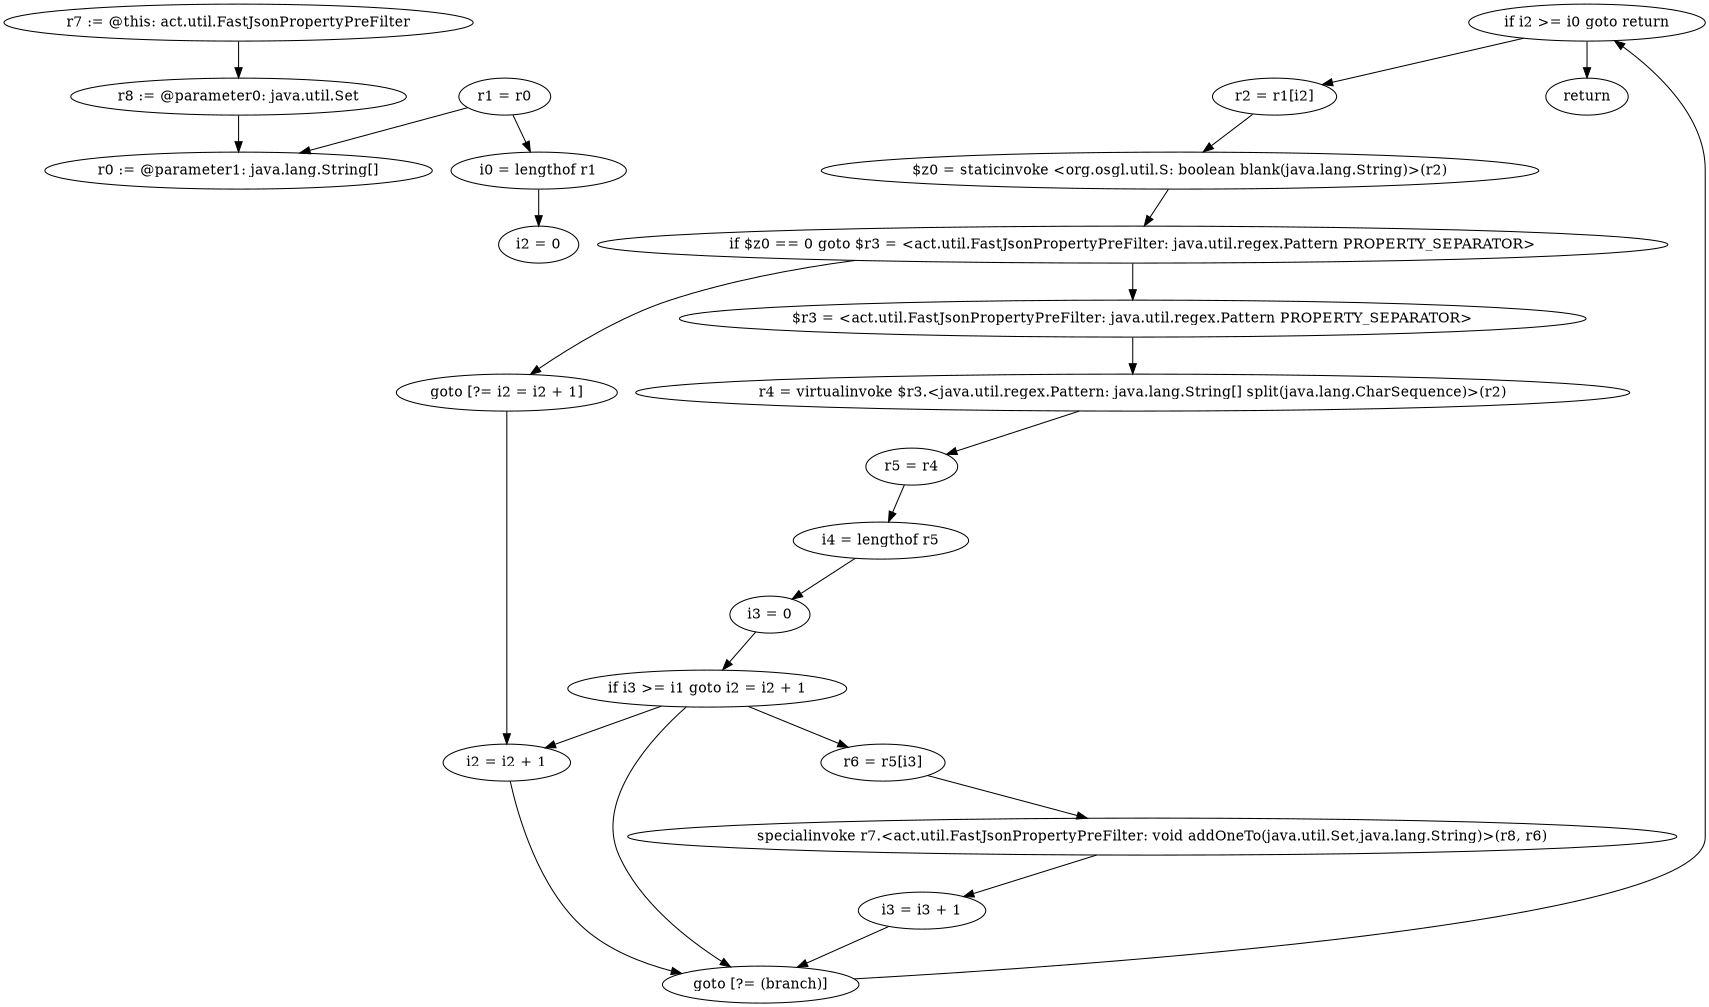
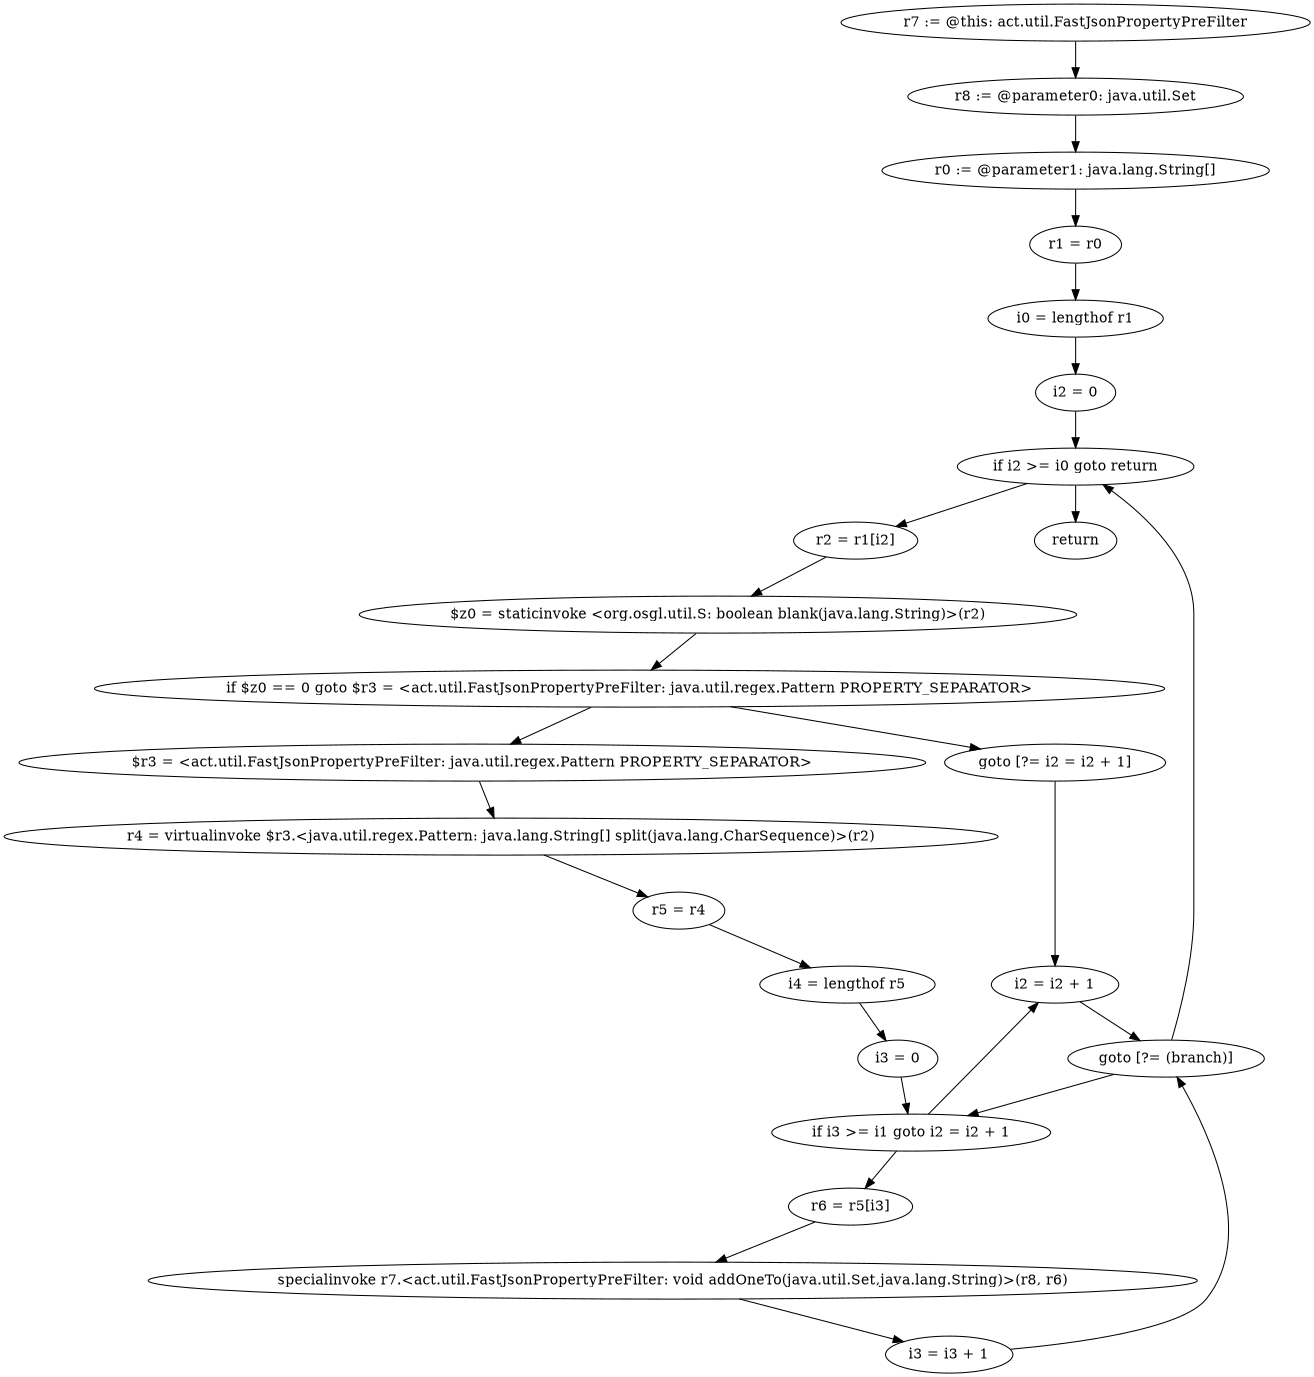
edge "r1 = r0" -> "r0 := @parameter1: java.lang.String[]": reversed
edge "i2 = 0" -> "if i2 >= i0 goto return": added
edge "if i3 >= i1 goto i2 = i2 + 1" -> "goto [?= (branch)]": reversed
